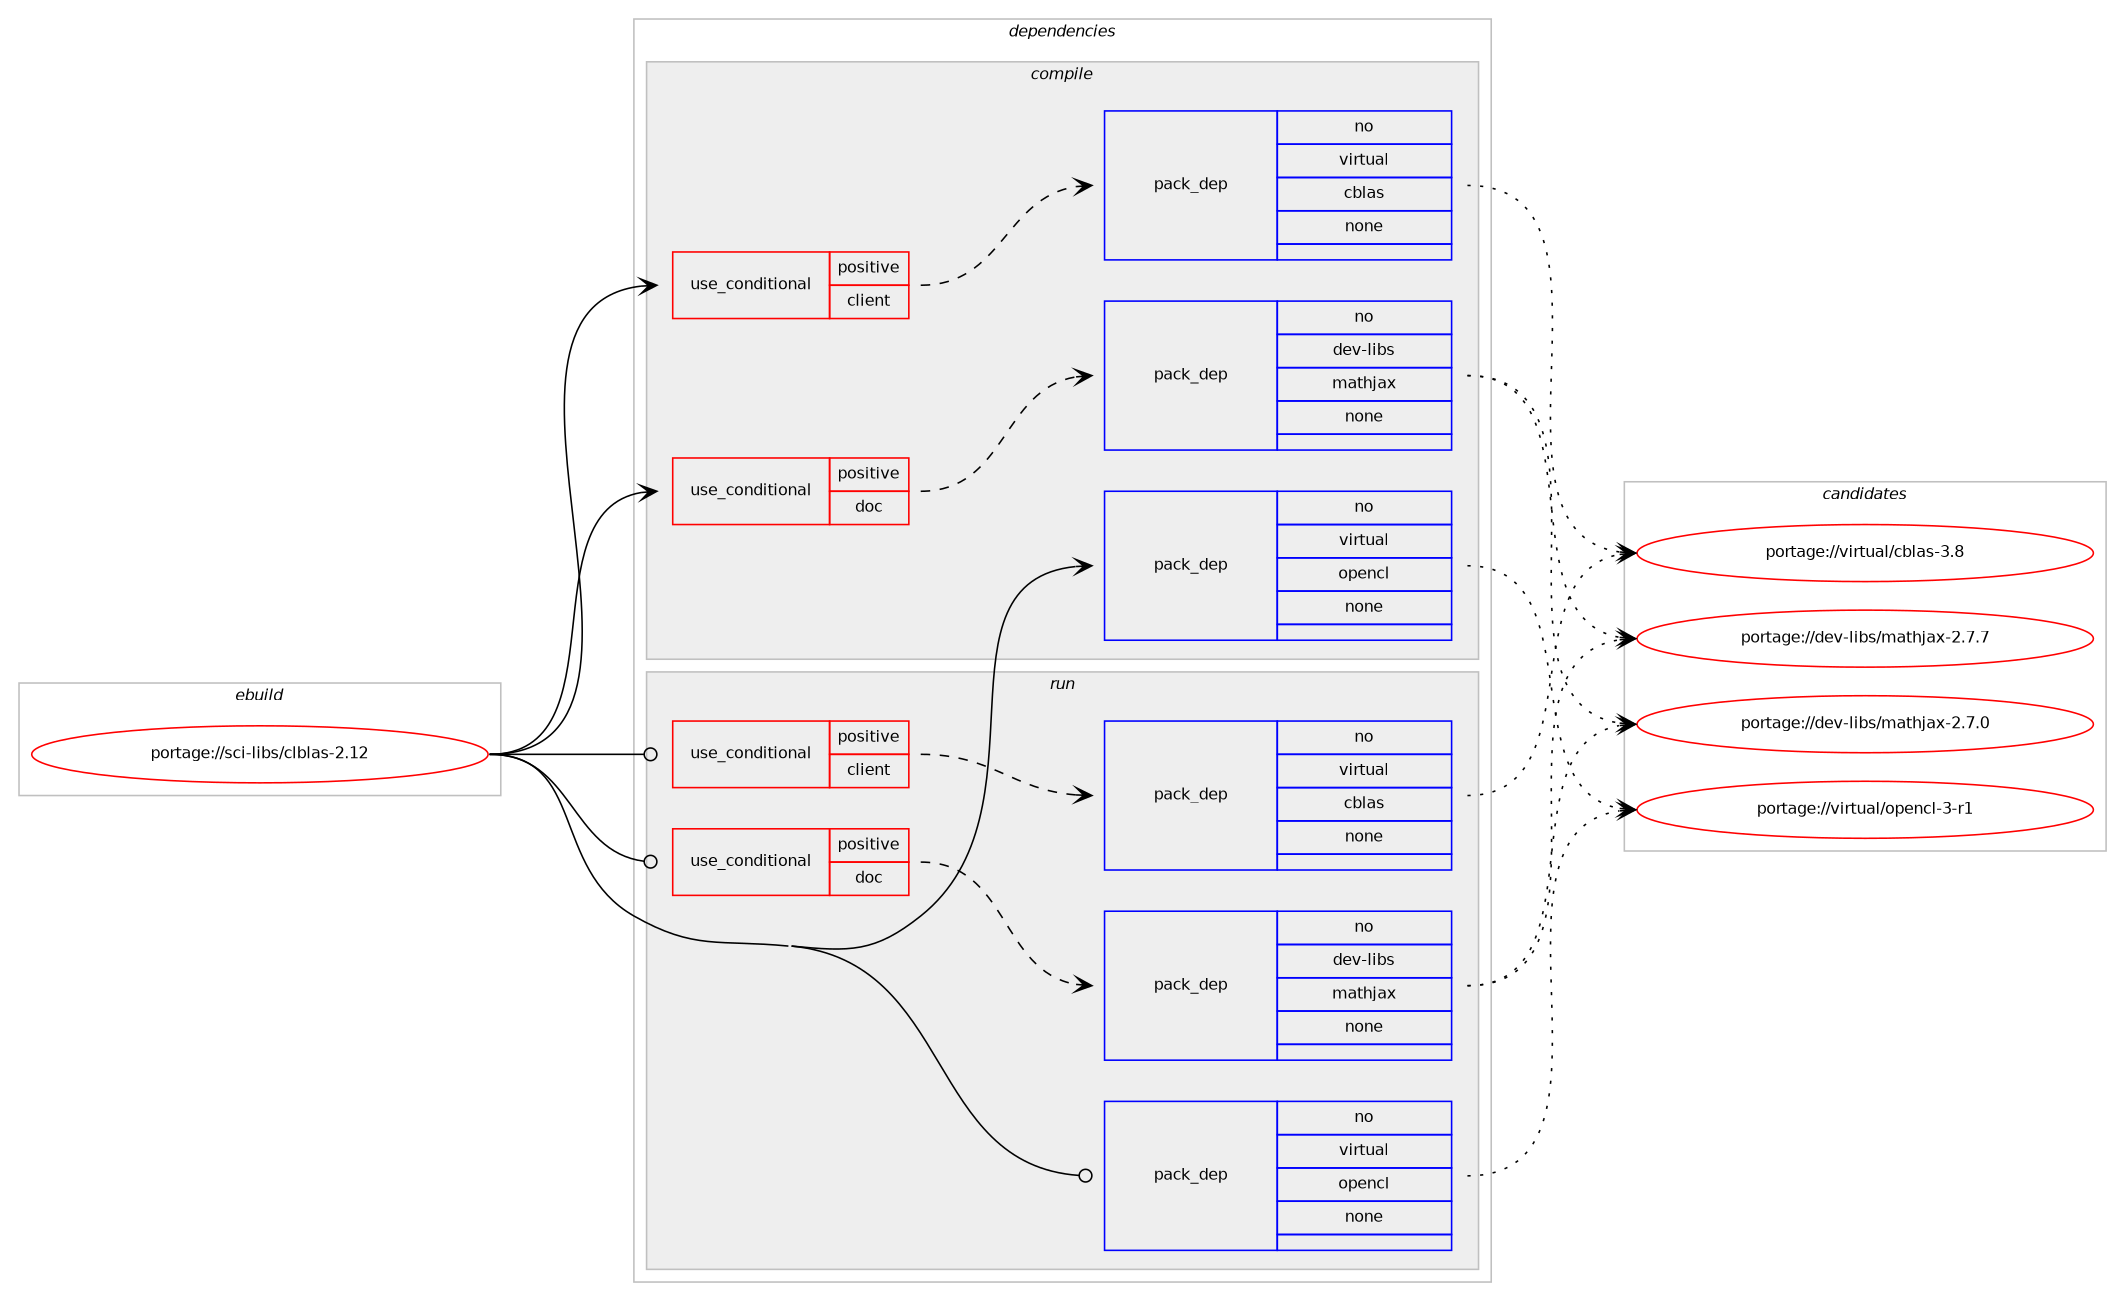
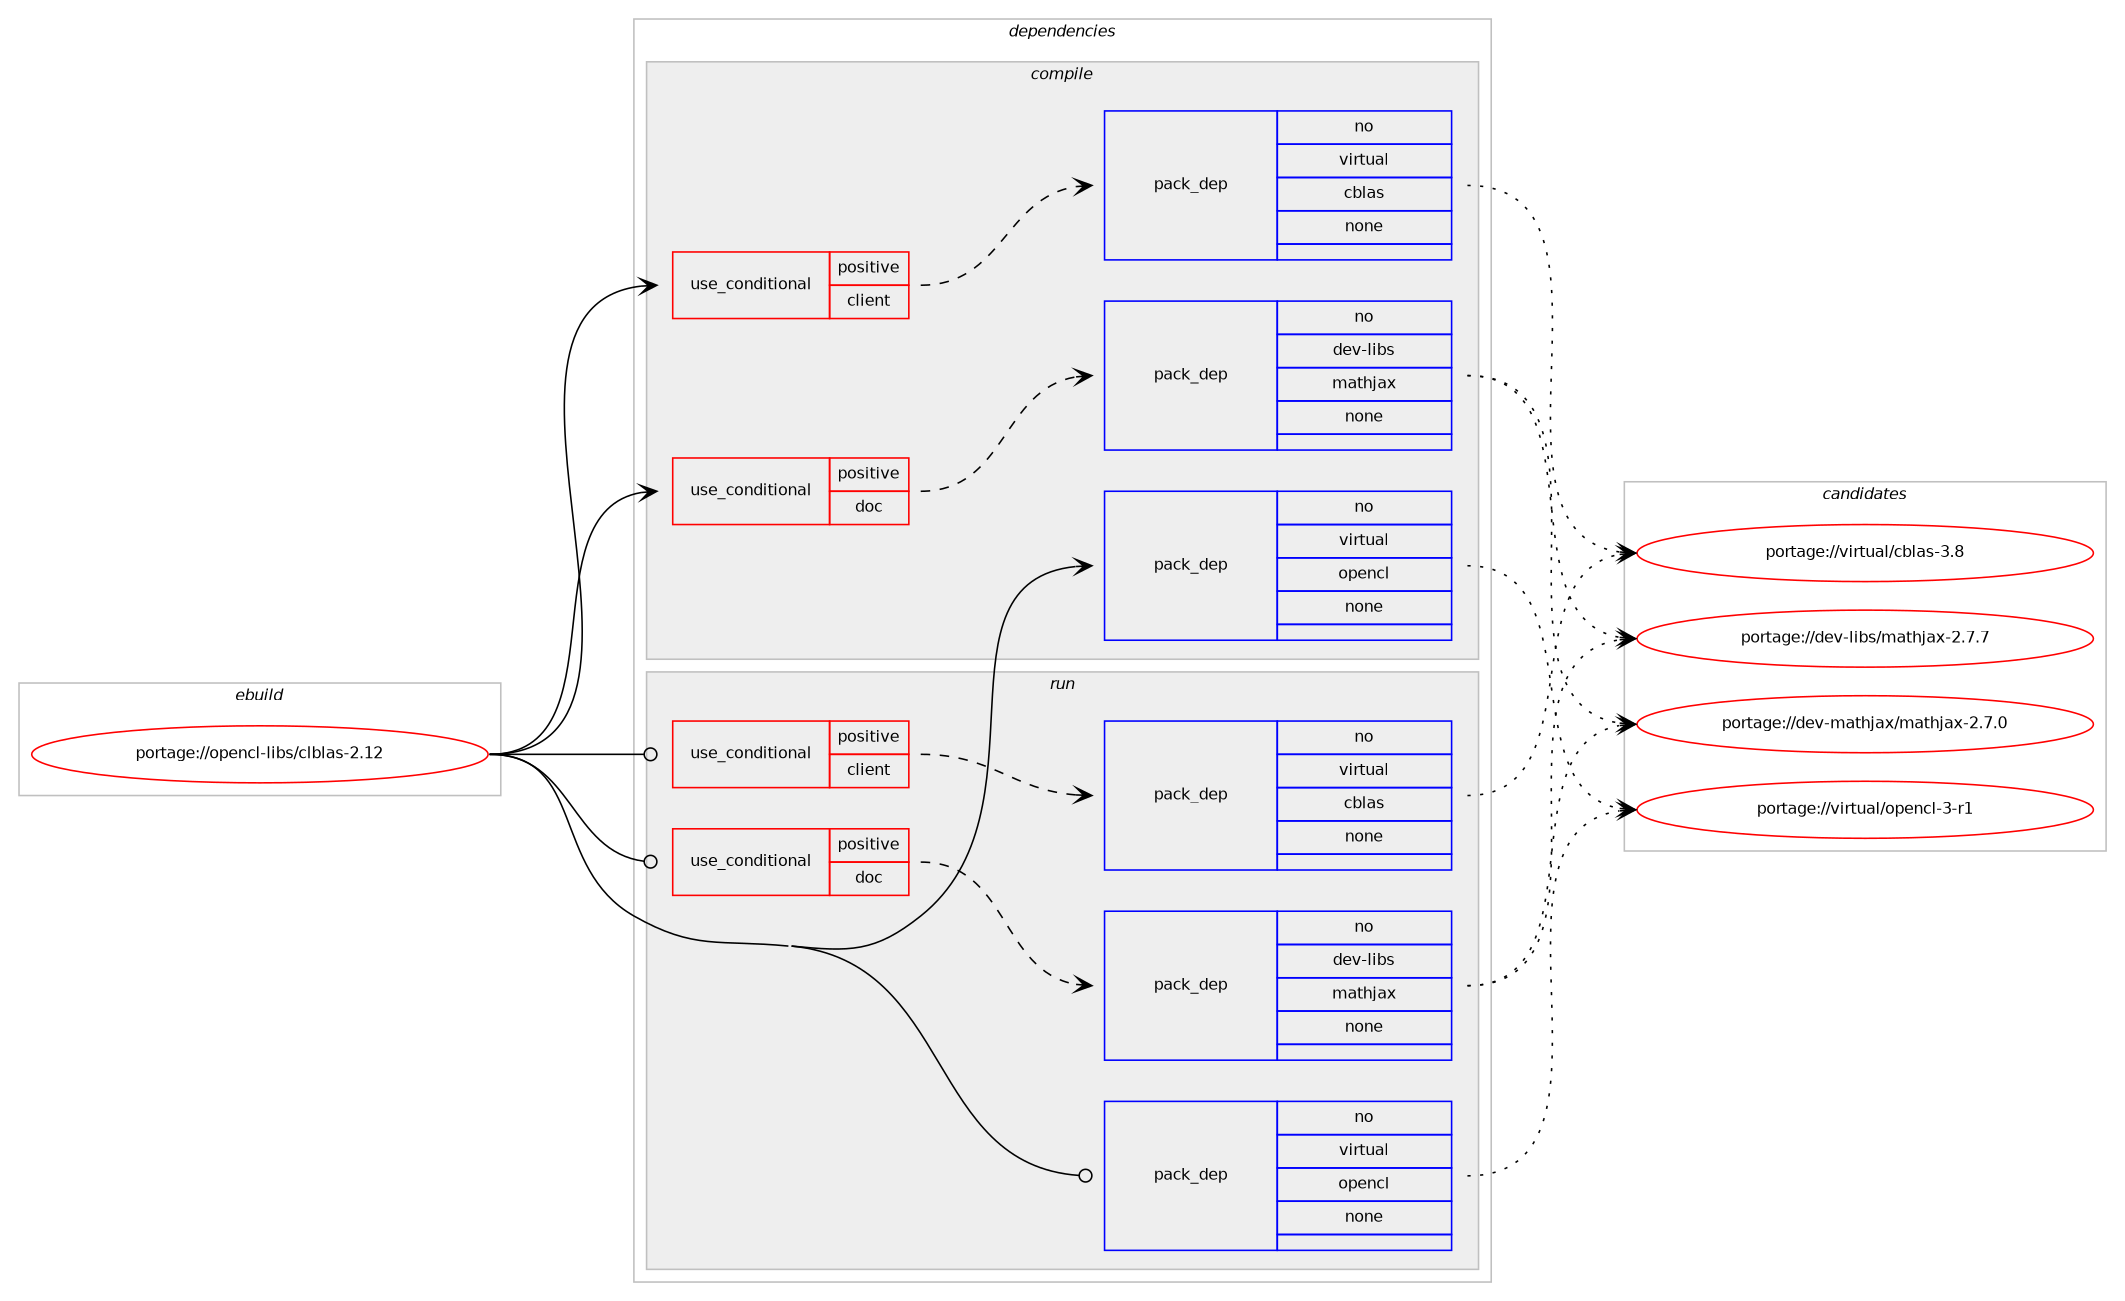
node "portage://dev-libs/mathjax-2.7.0": label "portage://dev-libs/mathjax-2.7.0" -> "portage://dev-mathjax/mathjax-2.7.0"
node "portage://sci-libs/clblas-2.12": label "portage://sci-libs/clblas-2.12" -> "portage://opencl-libs/clblas-2.12"
